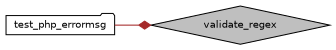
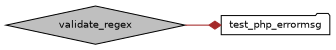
edge "test_php_errormsg" -> "validate_regex": reversed
